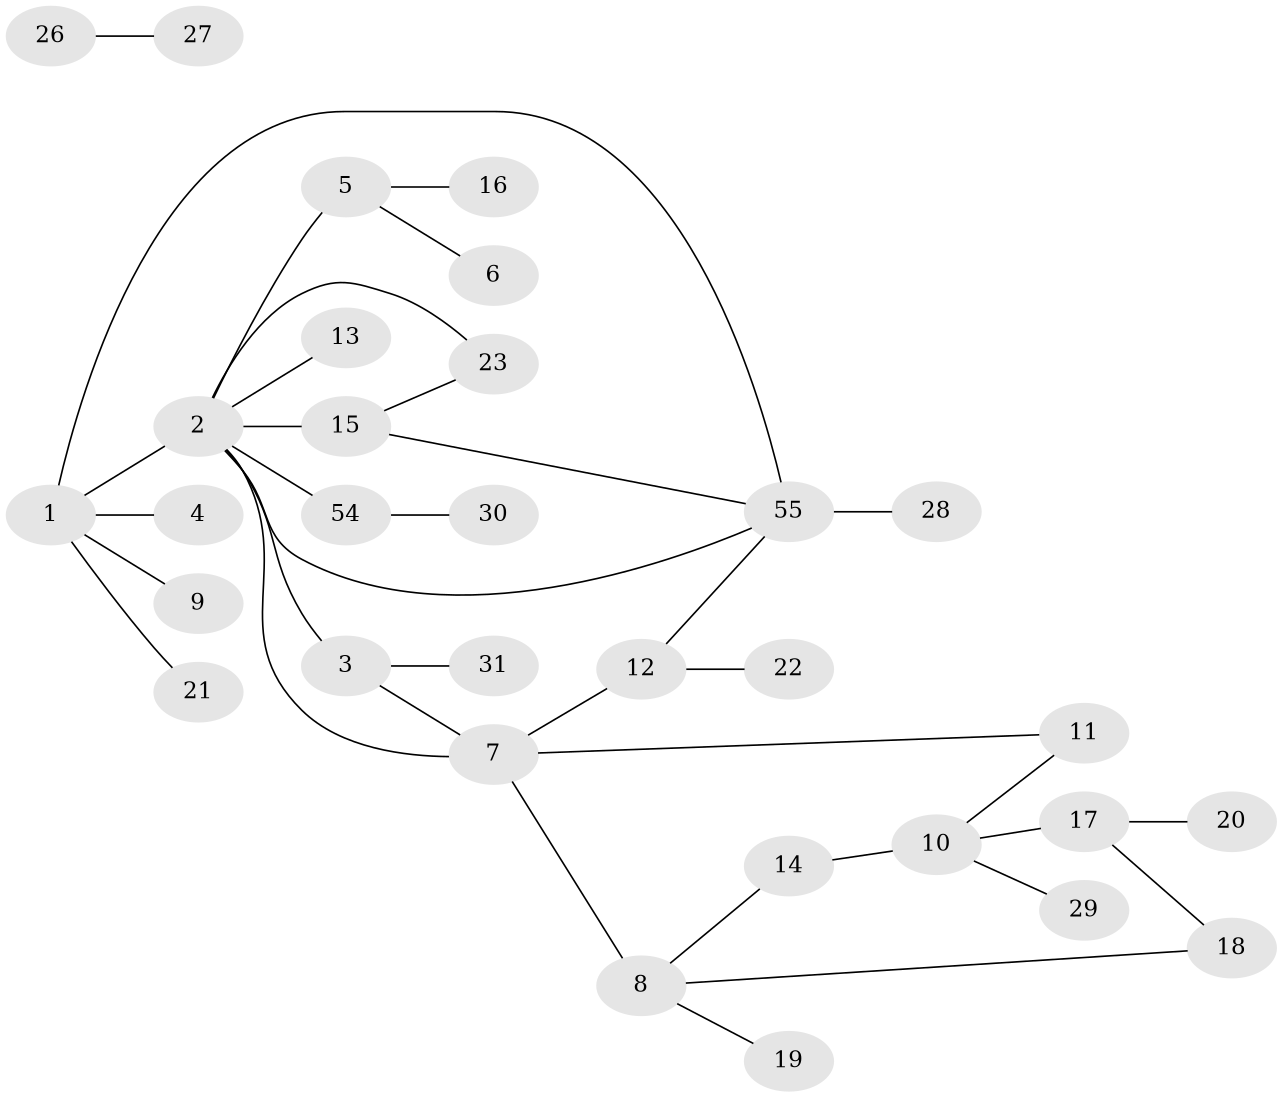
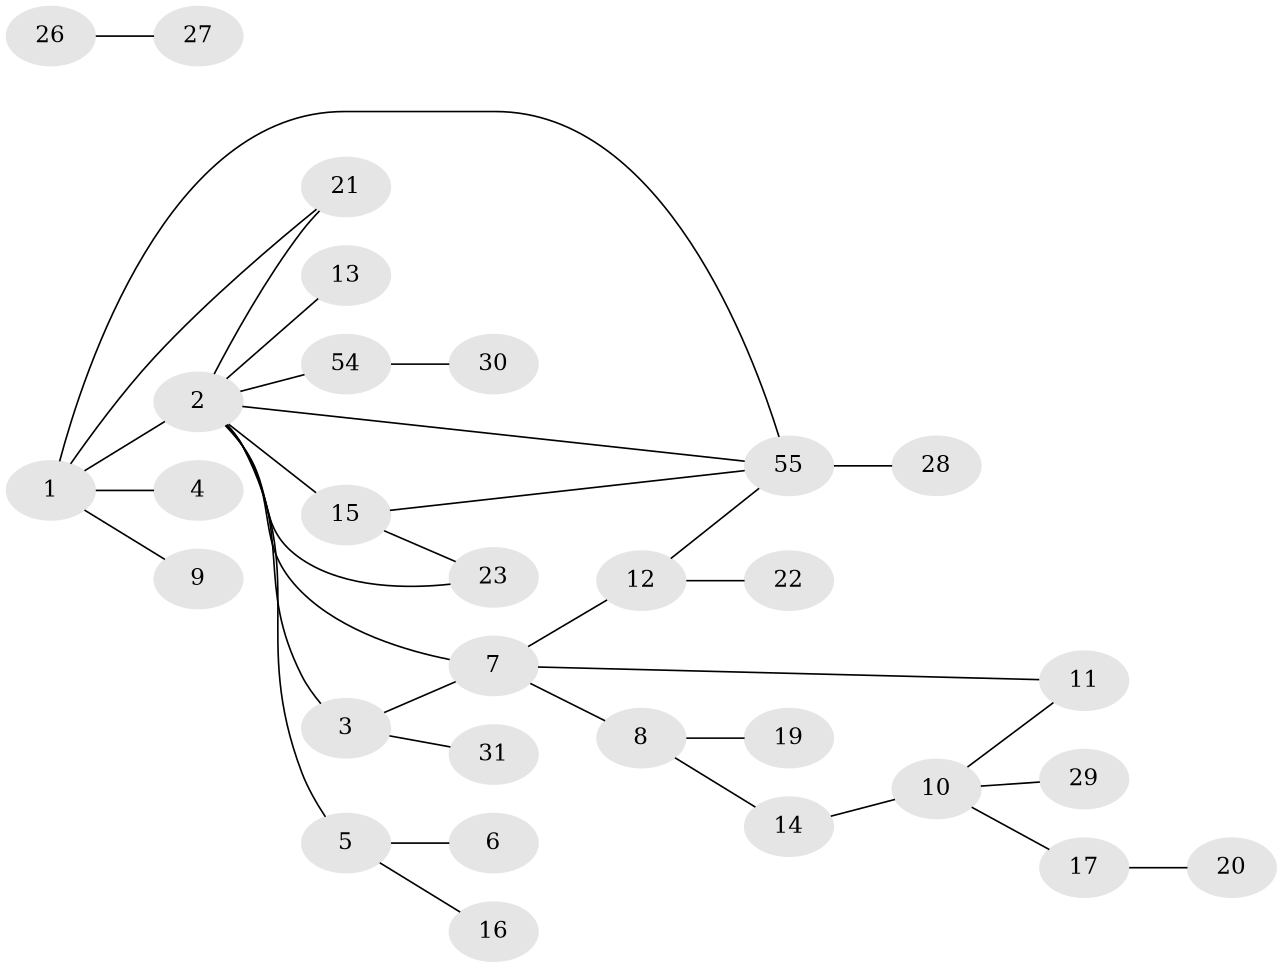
edge "21" -- "2": added
node "18": removed
